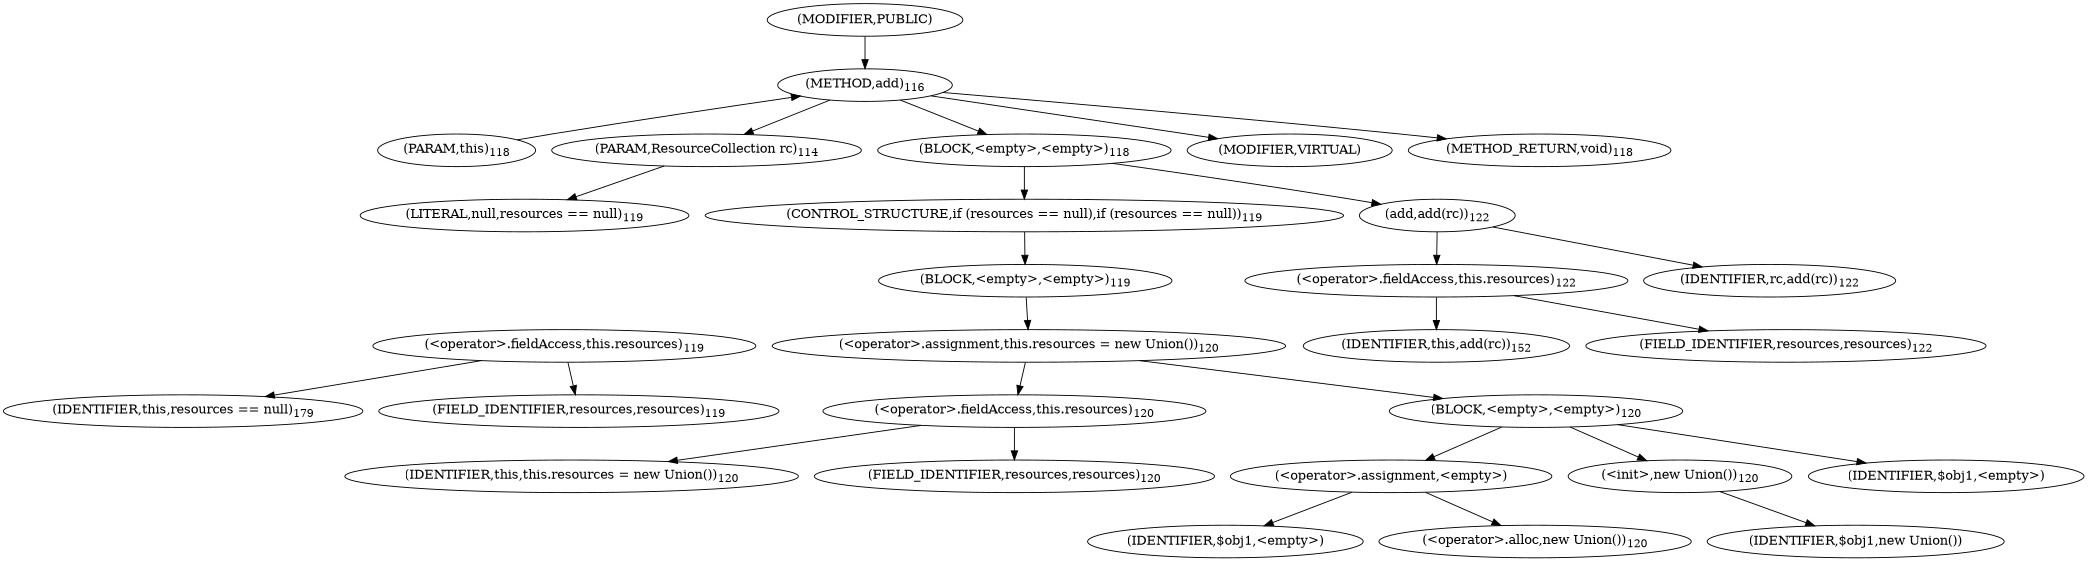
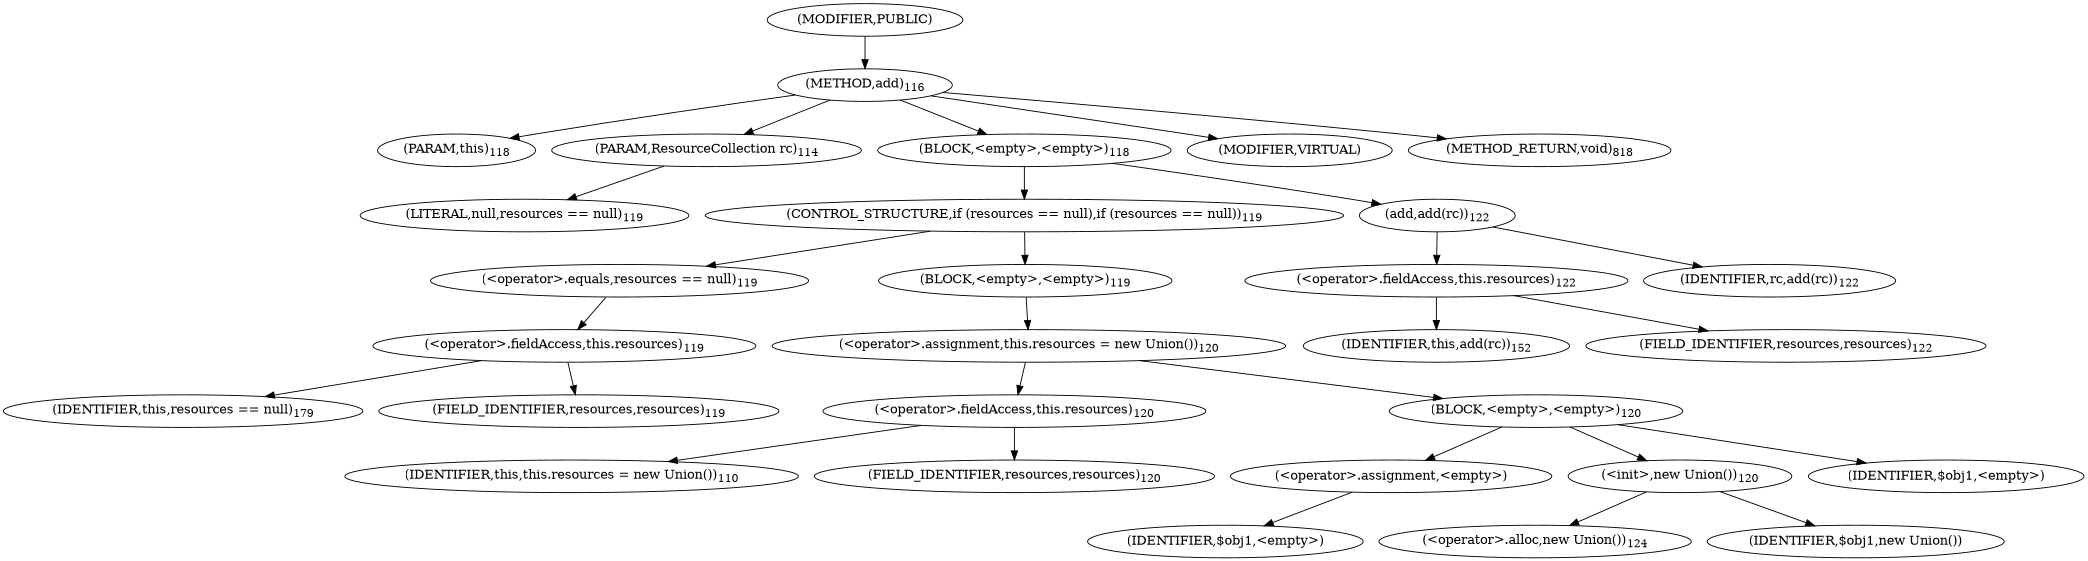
edge "(PARAM,this)" -> "(METHOD,add)": reversed
node "(METHOD_RETURN,void)": text "118" -> "818"
node "(<operator>.equals,resources == null)": added
node "(IDENTIFIER,this,this.resources = new Union())": text "120" -> "110"
edge "(<operator>.assignment,<empty>)" -> "(<operator>.alloc,new Union())": now "(<init>,new Union())" -> "(<operator>.alloc,new Union())"
node "(<operator>.alloc,new Union())": text "120" -> "124"
